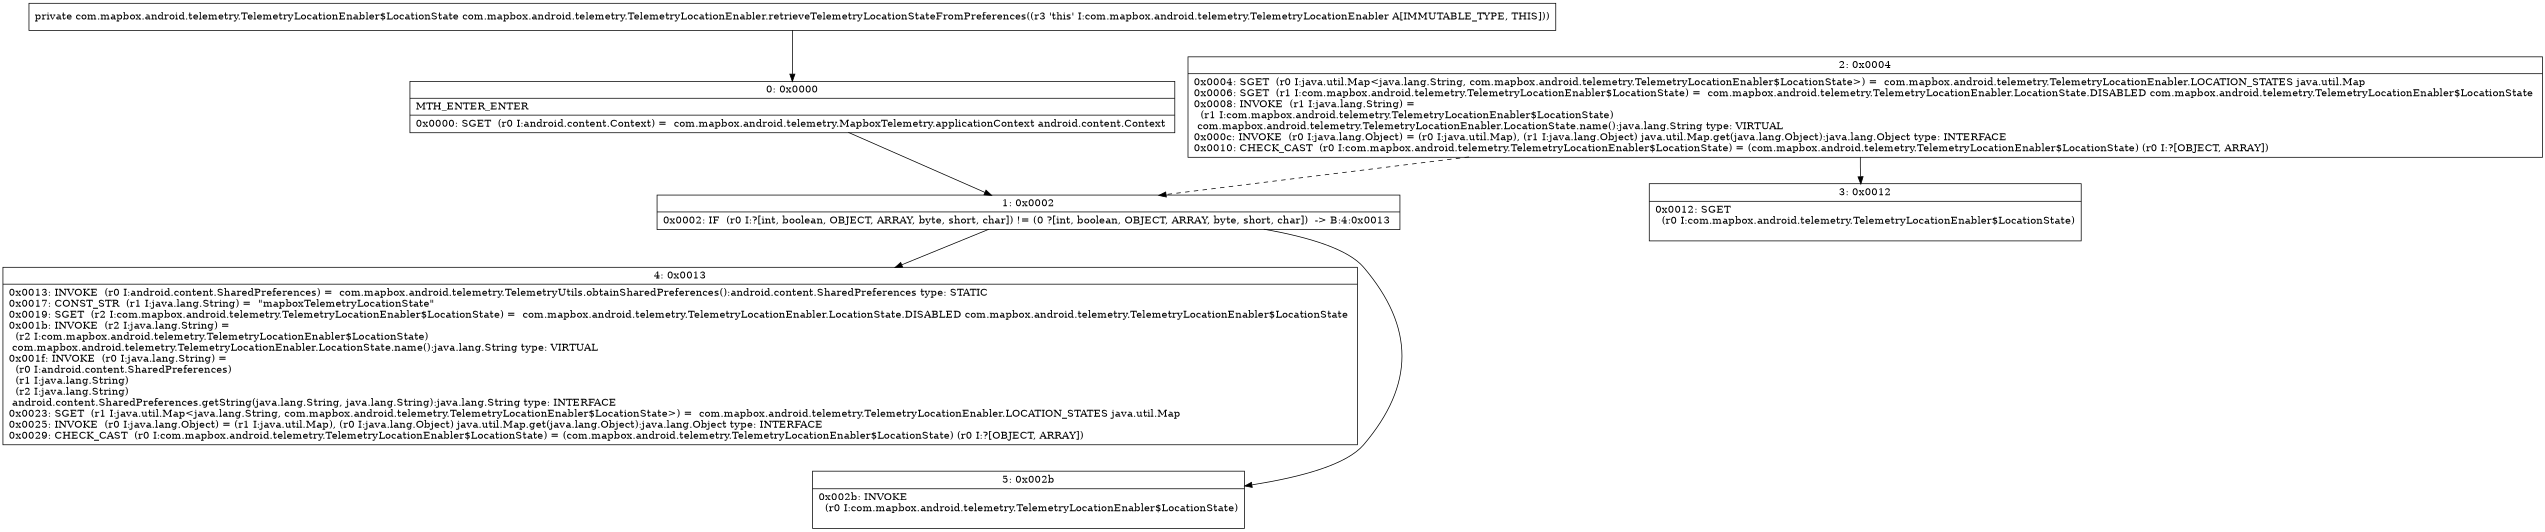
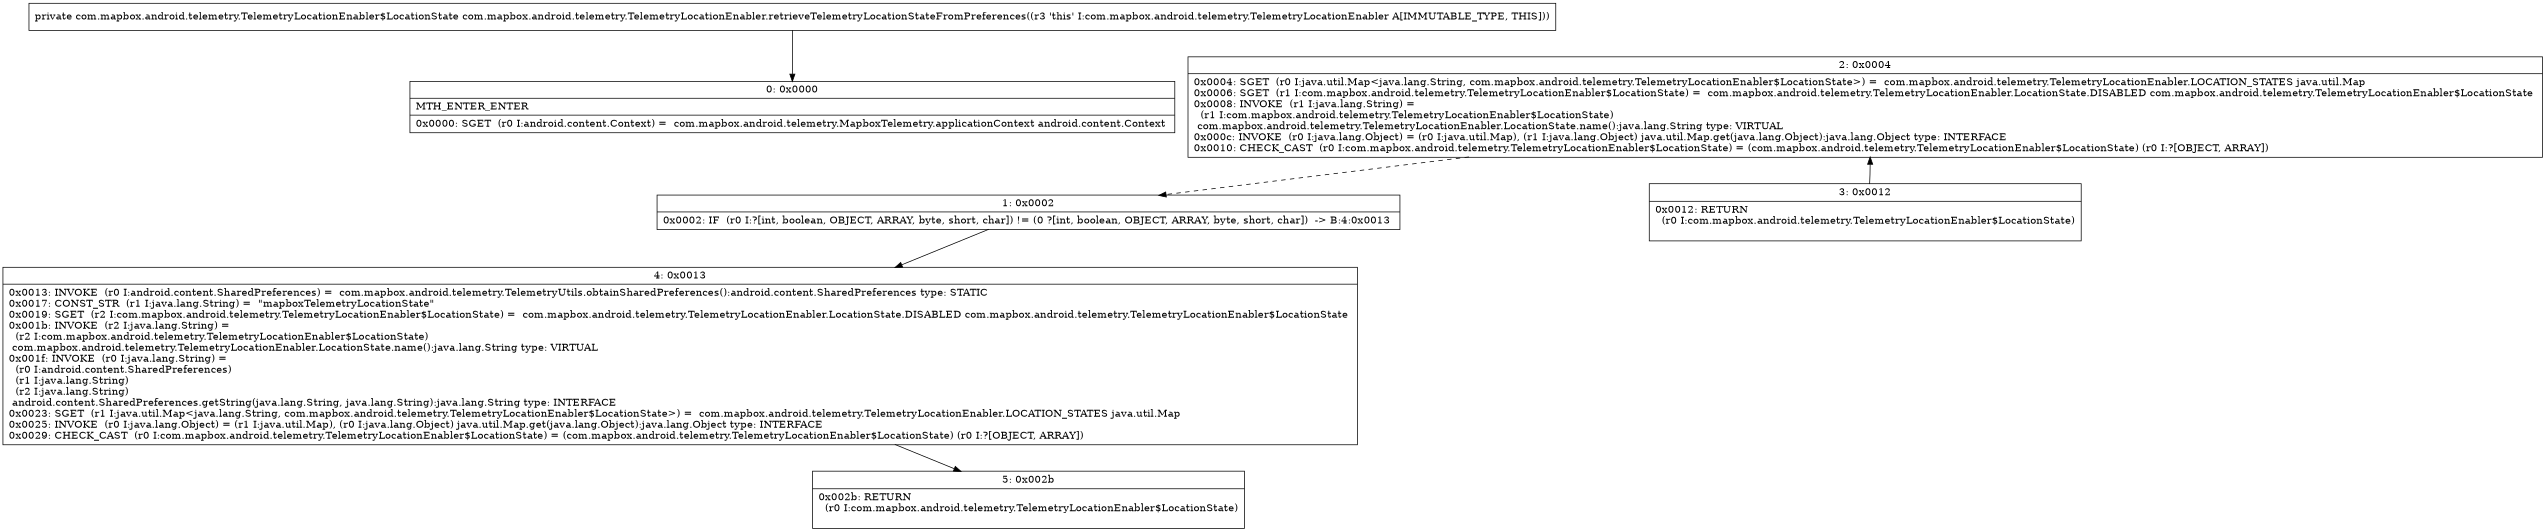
edge "0: 0x0000" -> "1: 0x0002": removed
edge "2: 0x0004" -> "3: 0x0012": reversed
node "3: 0x0012": text "0x0012: SGET" -> "0x0012: RETURN"
edge "1: 0x0002" -> "5: 0x002b": now "4: 0x0013" -> "5: 0x002b"
node "5: 0x002b": text "0x002b: INVOKE" -> "0x002b: RETURN"
